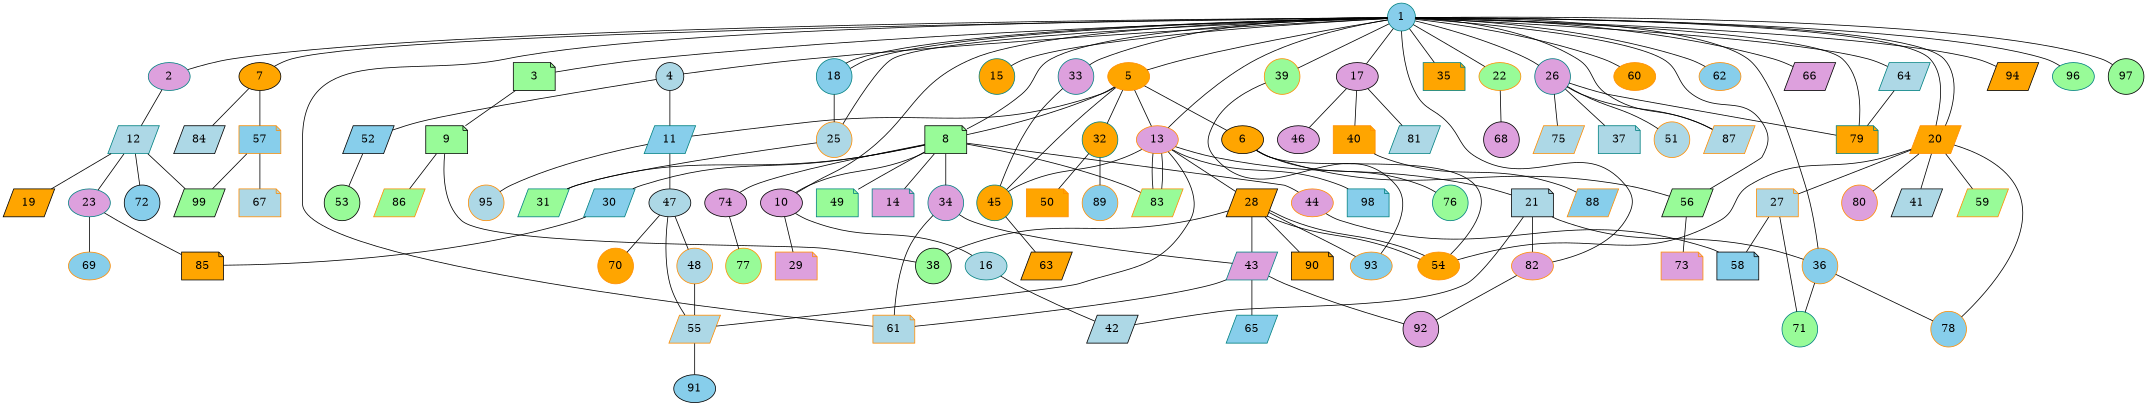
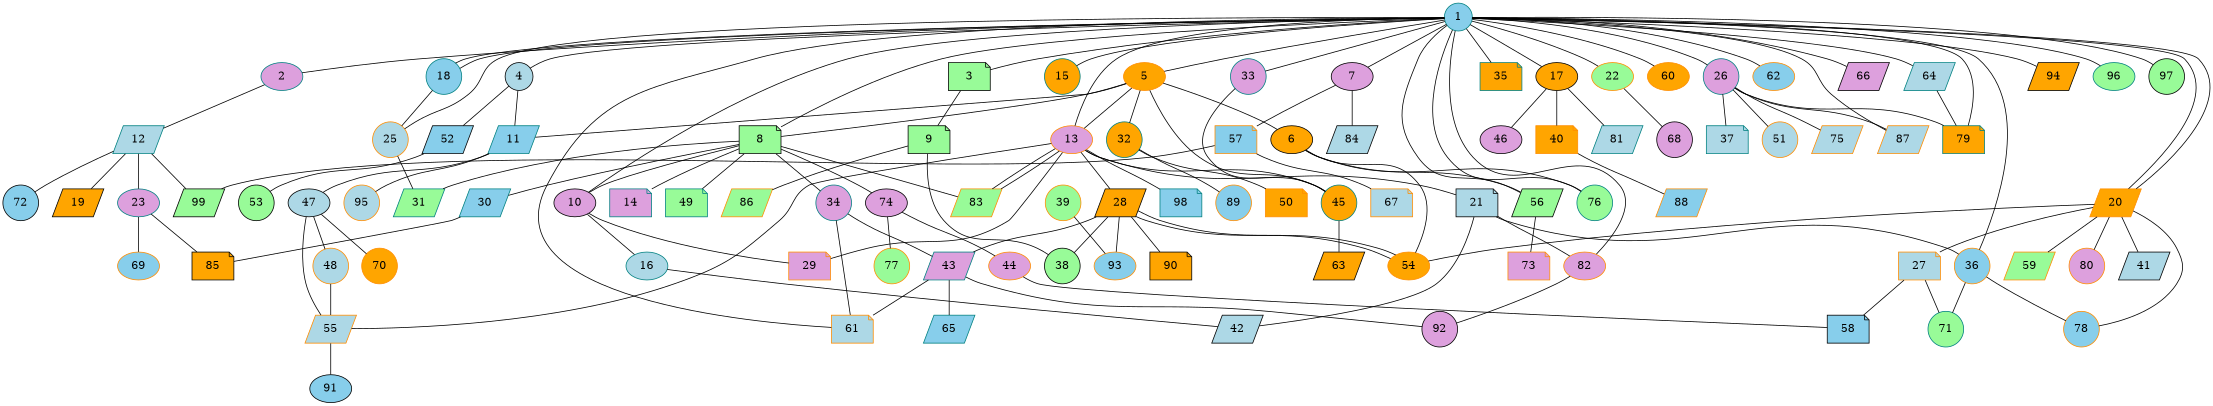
edge "1" -- "39": now "1" -- "76"
node "7": fillcolor orange -> plum
node "17": fillcolor plum -> orange
edge "8" -- "44": now "74" -- "44"
edge "13" -- "29": added
